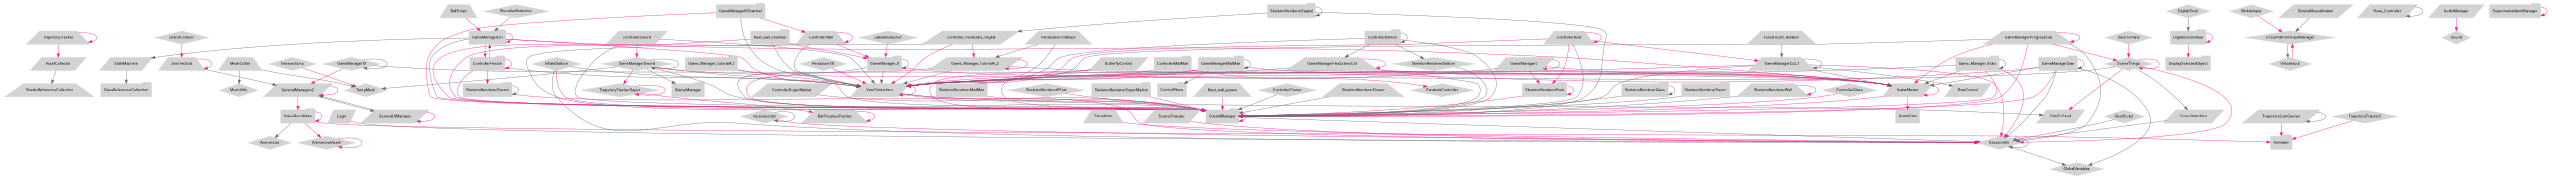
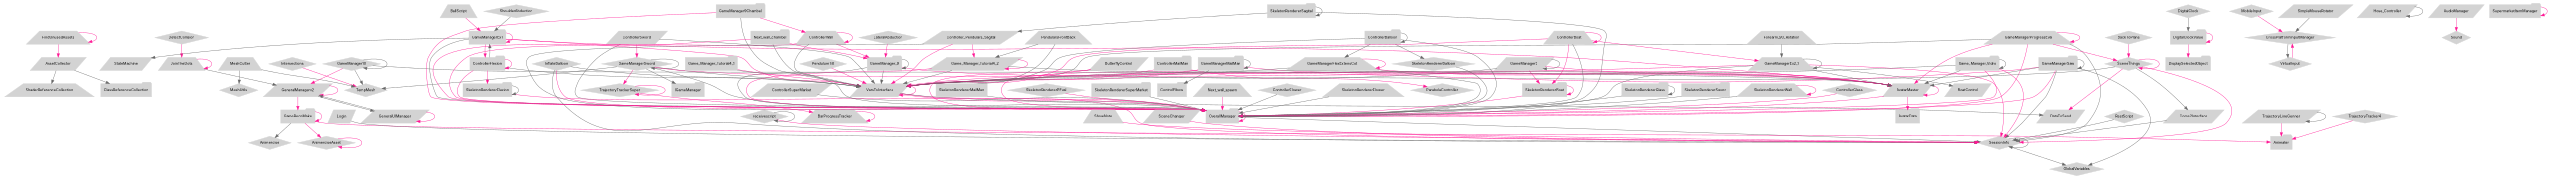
node "TrajectoryTracker": label "TrajectoryTracker" -> "FindUnusedAssets"
edge "StateMachine" -> "ClassReferenceCollection": now "AssetCollector" -> "ClassReferenceCollection"
edge "GameManager10" -> "TempMesh": added
edge "VarsToInterface" -> "OverallManager": color gray40 -> deeppink
edge "SkeletonRendererSuperMarket" -> "OverallManager": color deeppink -> gray40
node "TrajectoryTracker2": label "TrajectoryTracker2" -> "TrajectoryTracker4"
